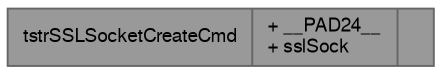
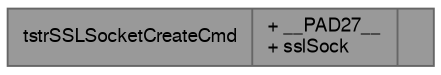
node "tstrSSLSocketCreateCmd": text "+ __PAD24__" -> "+ __PAD27__"
